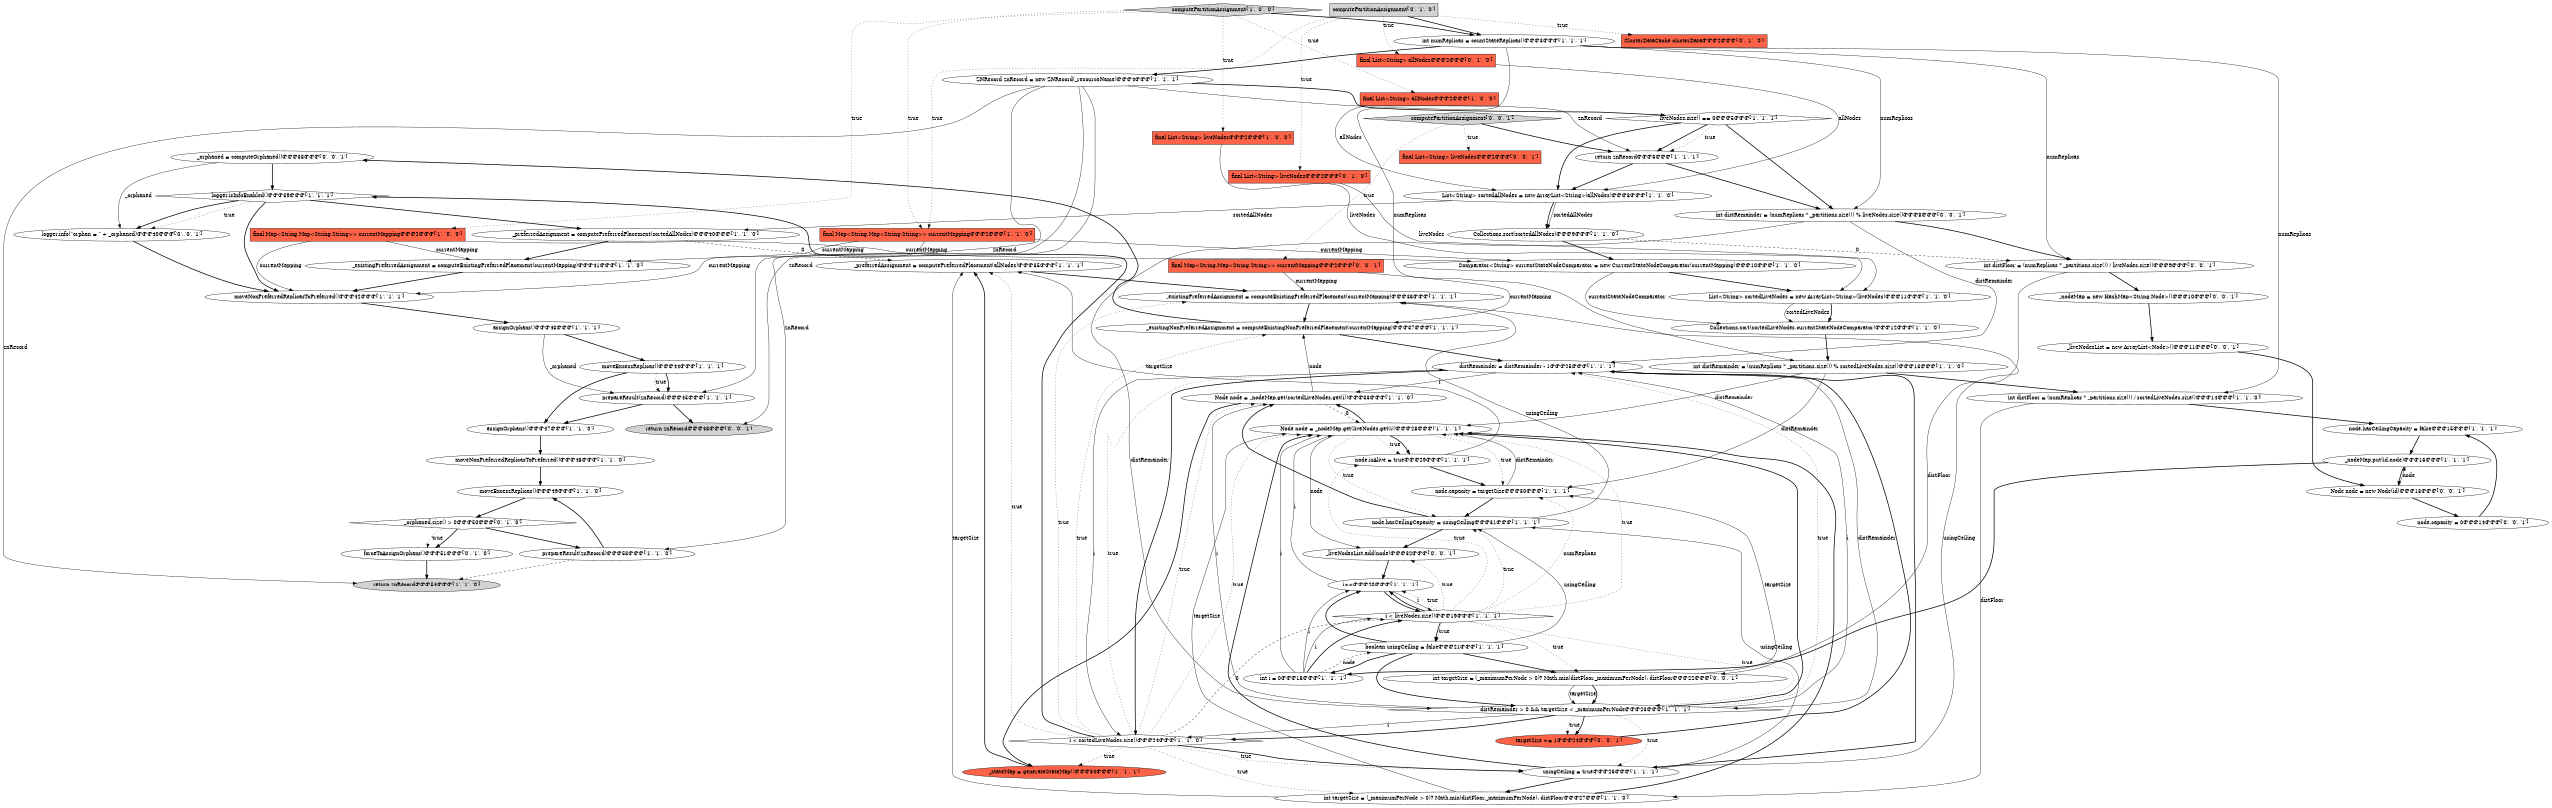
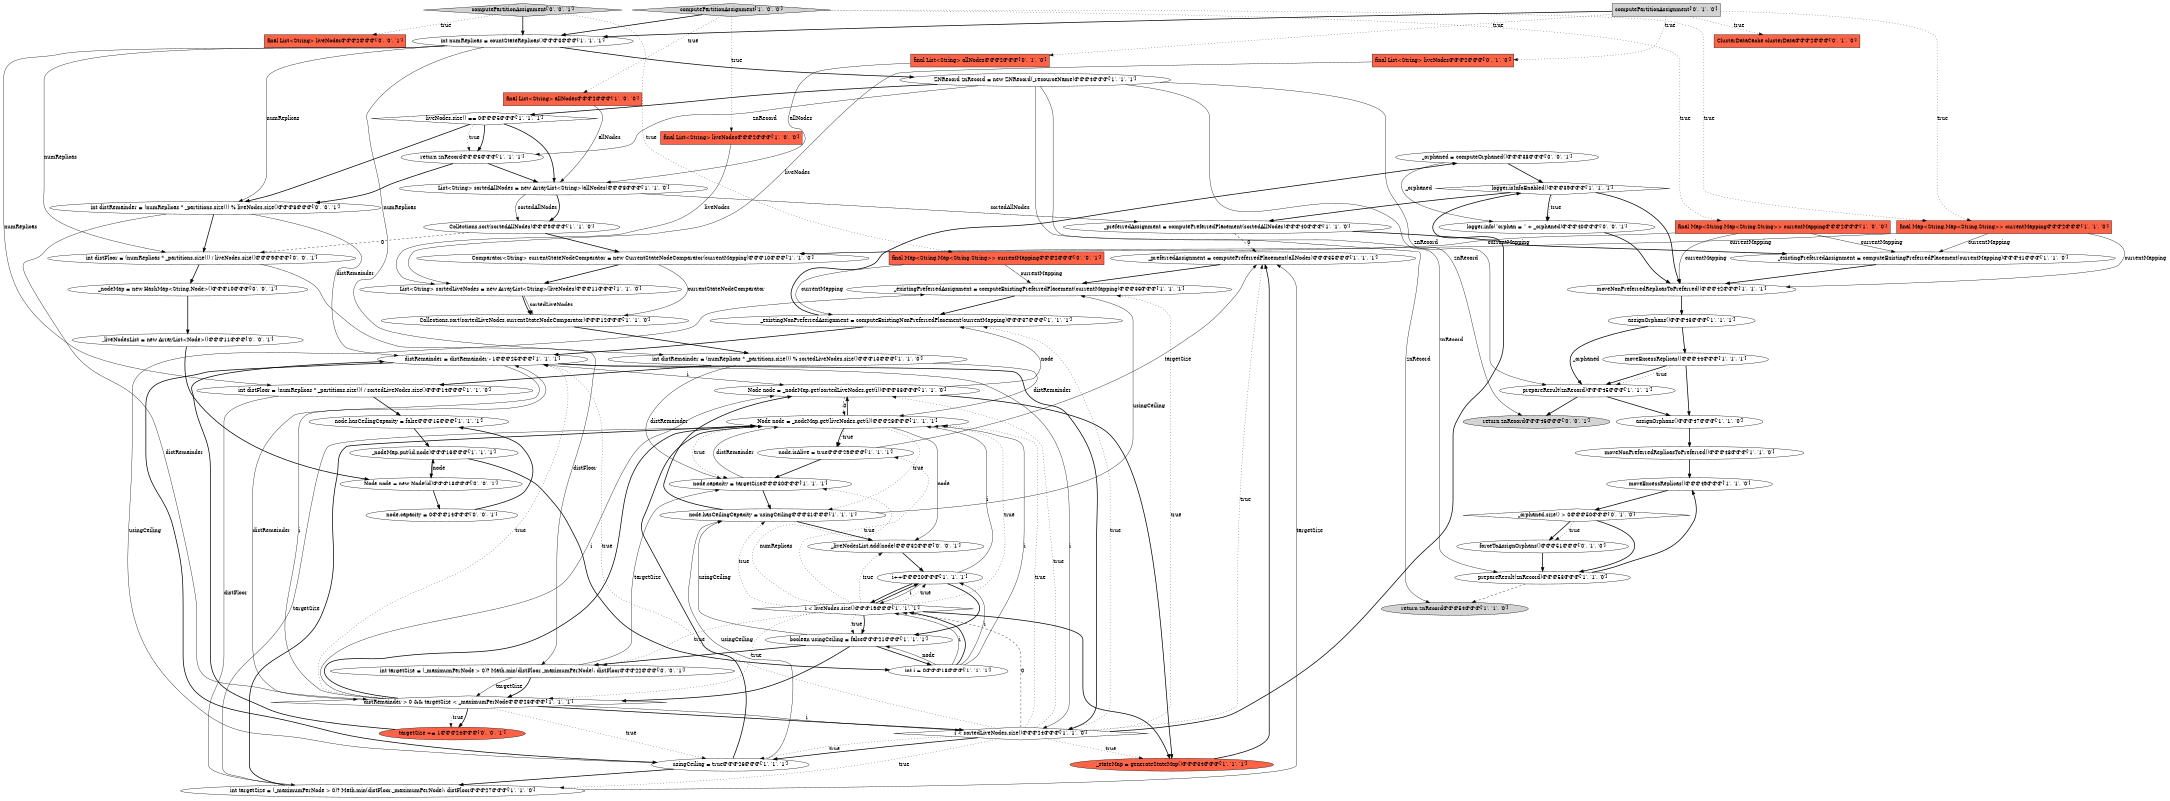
edge "computePartitionAssignment['0', '0', '1']" -> "return znRecord@@@6@@@['1', '1', '1']": now "computePartitionAssignment['0', '0', '1']" -> "int numReplicas = countStateReplicas()@@@3@@@['1', '1', '1']"
edge "assignOrphans()@@@43@@@['1', '1', '1']" -> "prepareResult(znRecord)@@@45@@@['1', '1', '1']": style solid -> bold
edge "forceToAssignOrphans()@@@51@@@['0', '1', '0']" -> "return znRecord@@@54@@@['1', '1', '0']": now "forceToAssignOrphans()@@@51@@@['0', '1', '0']" -> "prepareResult(znRecord)@@@53@@@['1', '1', '0']"
edge "boolean usingCeiling = false@@@21@@@['1', '1', '1']" -> "i++@@@20@@@['1', '1', '1']": reversed
edge "i < liveNodes.size()@@@19@@@['1', '1', '1']" -> "_stateMap = generateStateMap()@@@34@@@['1', '1', '1']": added
edge "int i = 0@@@18@@@['1', '1', '1']" -> "boolean usingCeiling = false@@@21@@@['1', '1', '1']": style dashed -> solid
